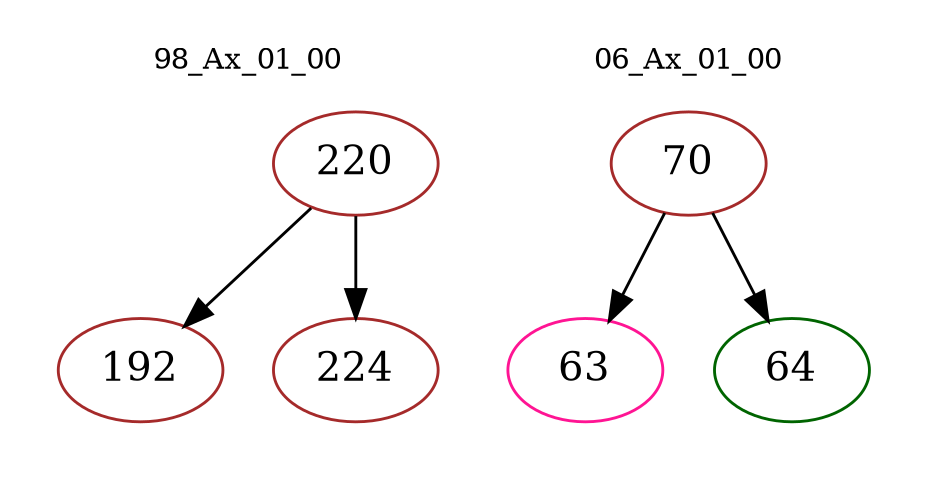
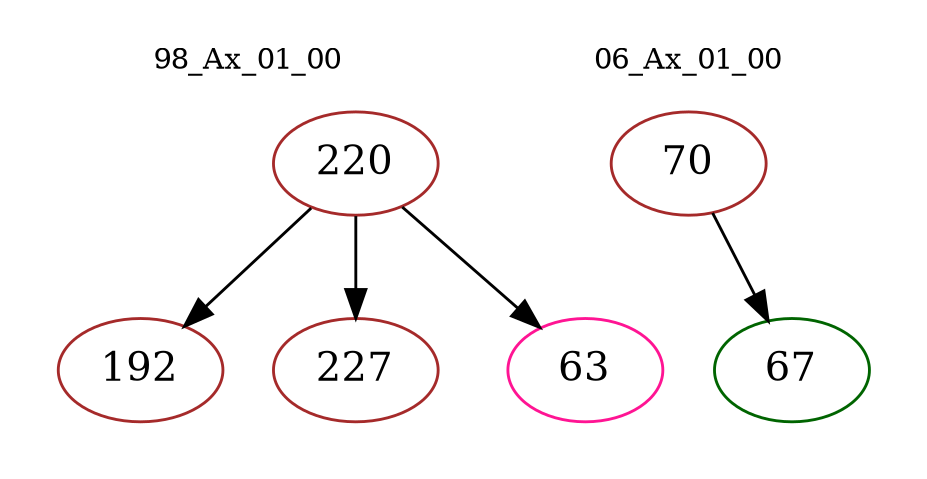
edge "70" -> "63": now "220" -> "63"
node "224": label "224" -> "227"
node "64": label "64" -> "67"
